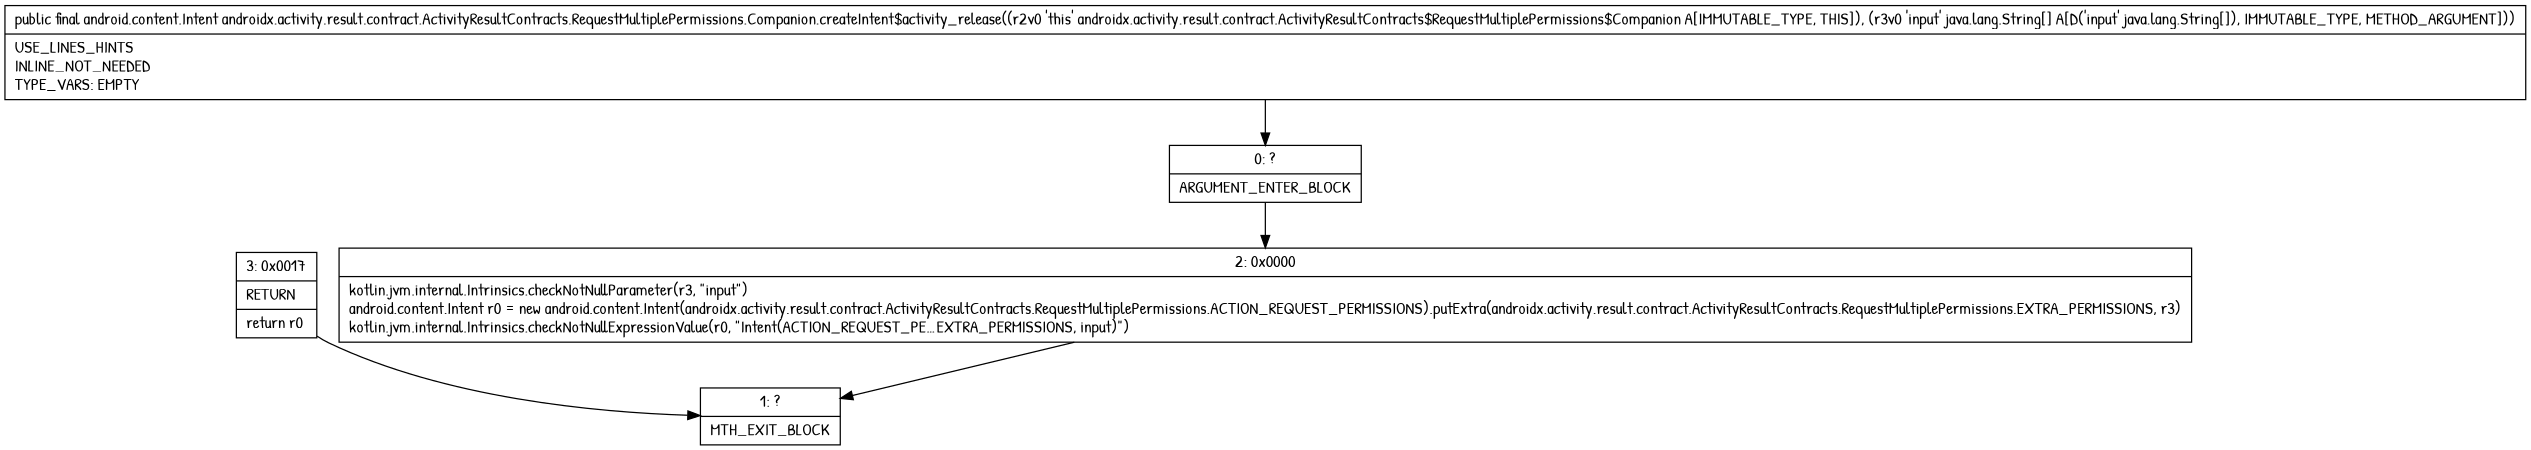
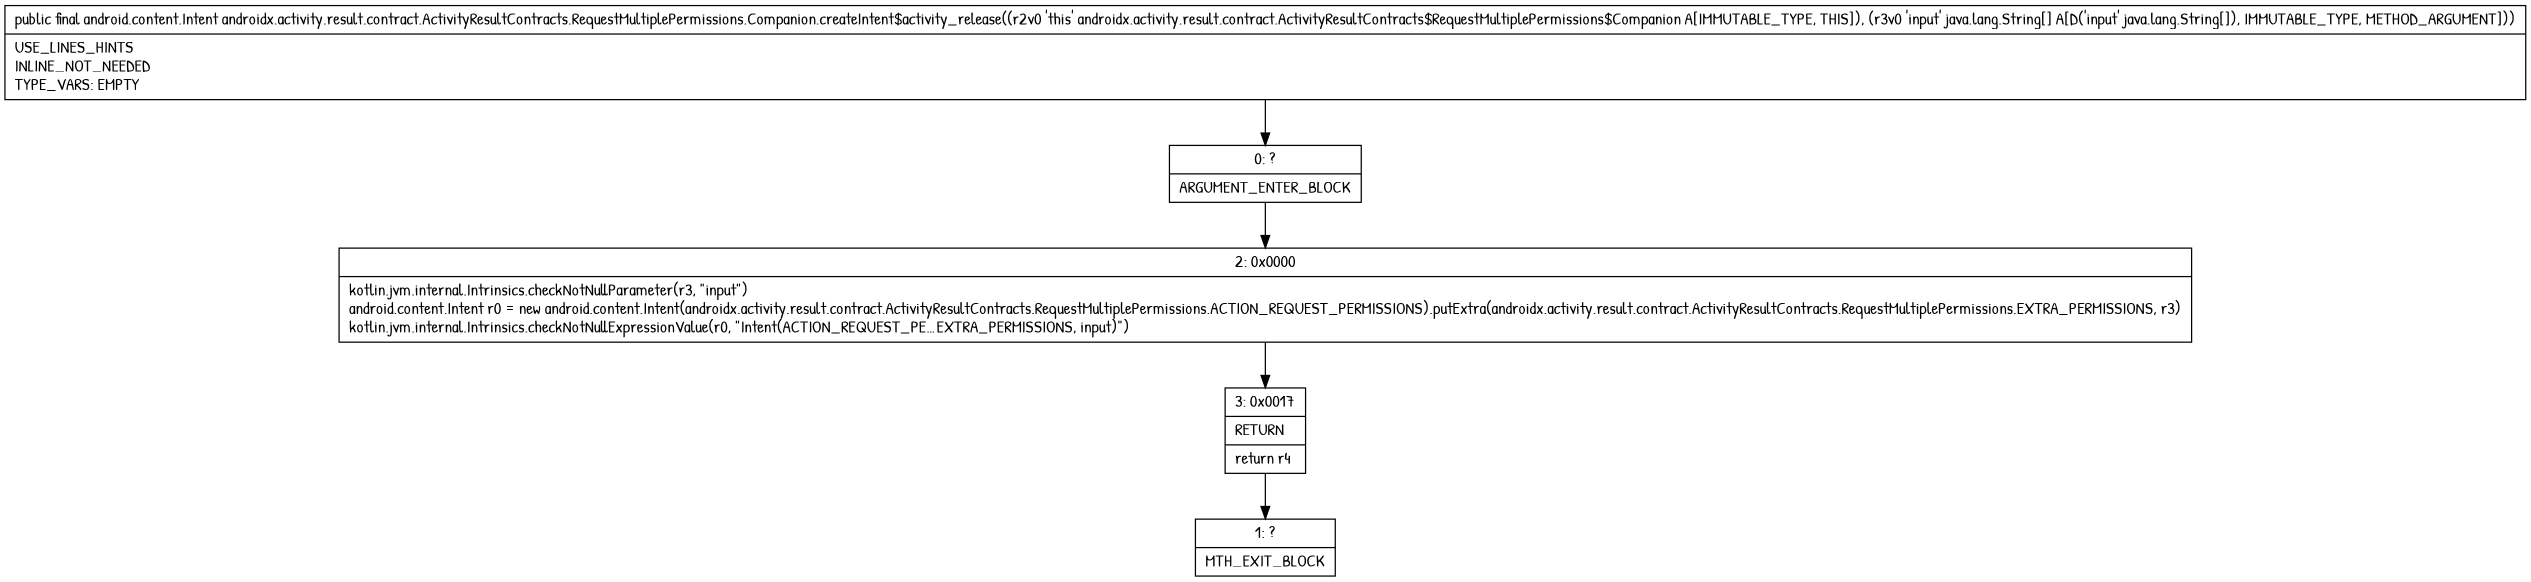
node "3: 0x0017": text "return r0" -> "return r4"
edge "2: 0x0000" -> "1: ?": now "2: 0x0000" -> "3: 0x0017"
